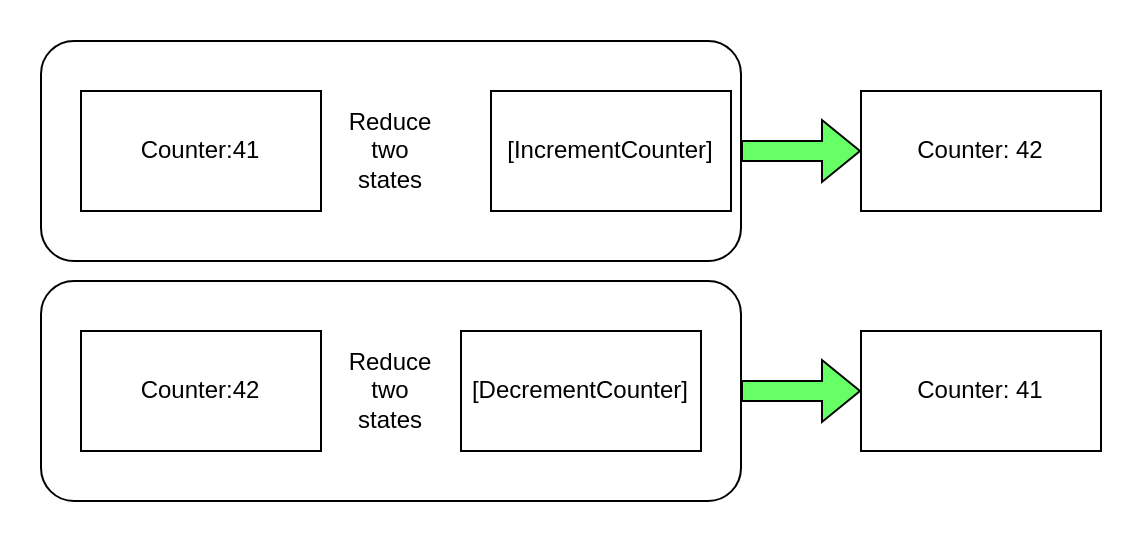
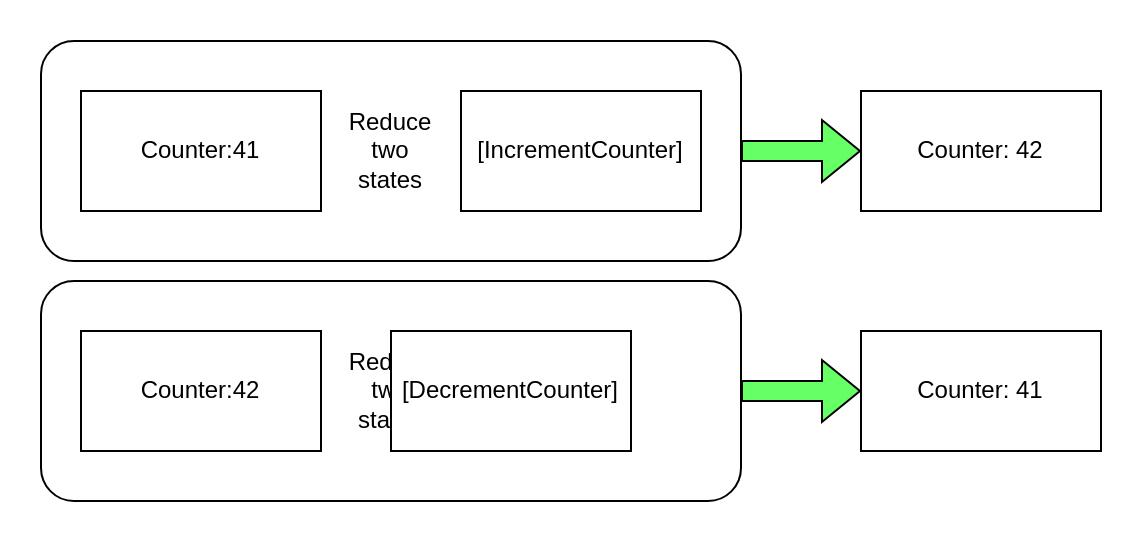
node "[IncrementCounter]": moved (611, 151) -> (581, 151)
node "[DecrementCounter]": moved (581, 391) -> (511, 391)
